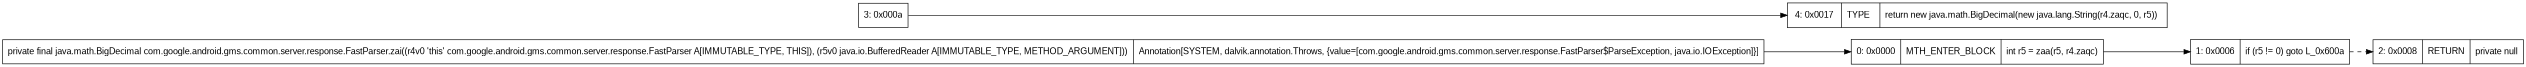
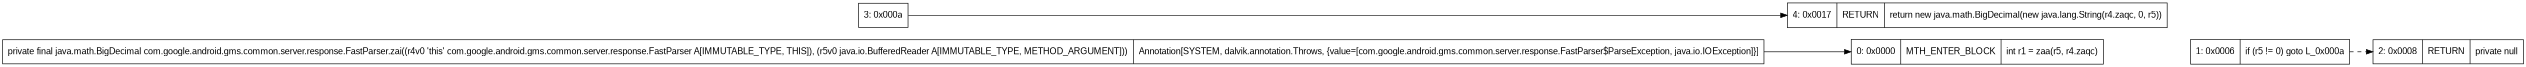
node "4: 0x0017": text "TYPE" -> "RETURN"
node "0: 0x0000": text "int r5 = zaa(r5, r4.zaqc)" -> "int r1 = zaa(r5, r4.zaqc)"
node "1: 0x0006": text "if (r5 != 0) goto L_0x600a" -> "if (r5 != 0) goto L_0x000a"
edge "0: 0x0000" -> "1: 0x0006": removed
